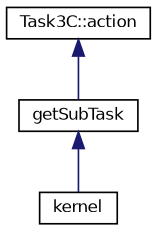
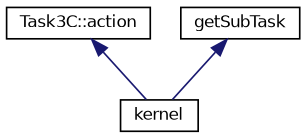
edge "getSubTask" -> "Task3C::action": now "kernel" -> "Task3C::action"
